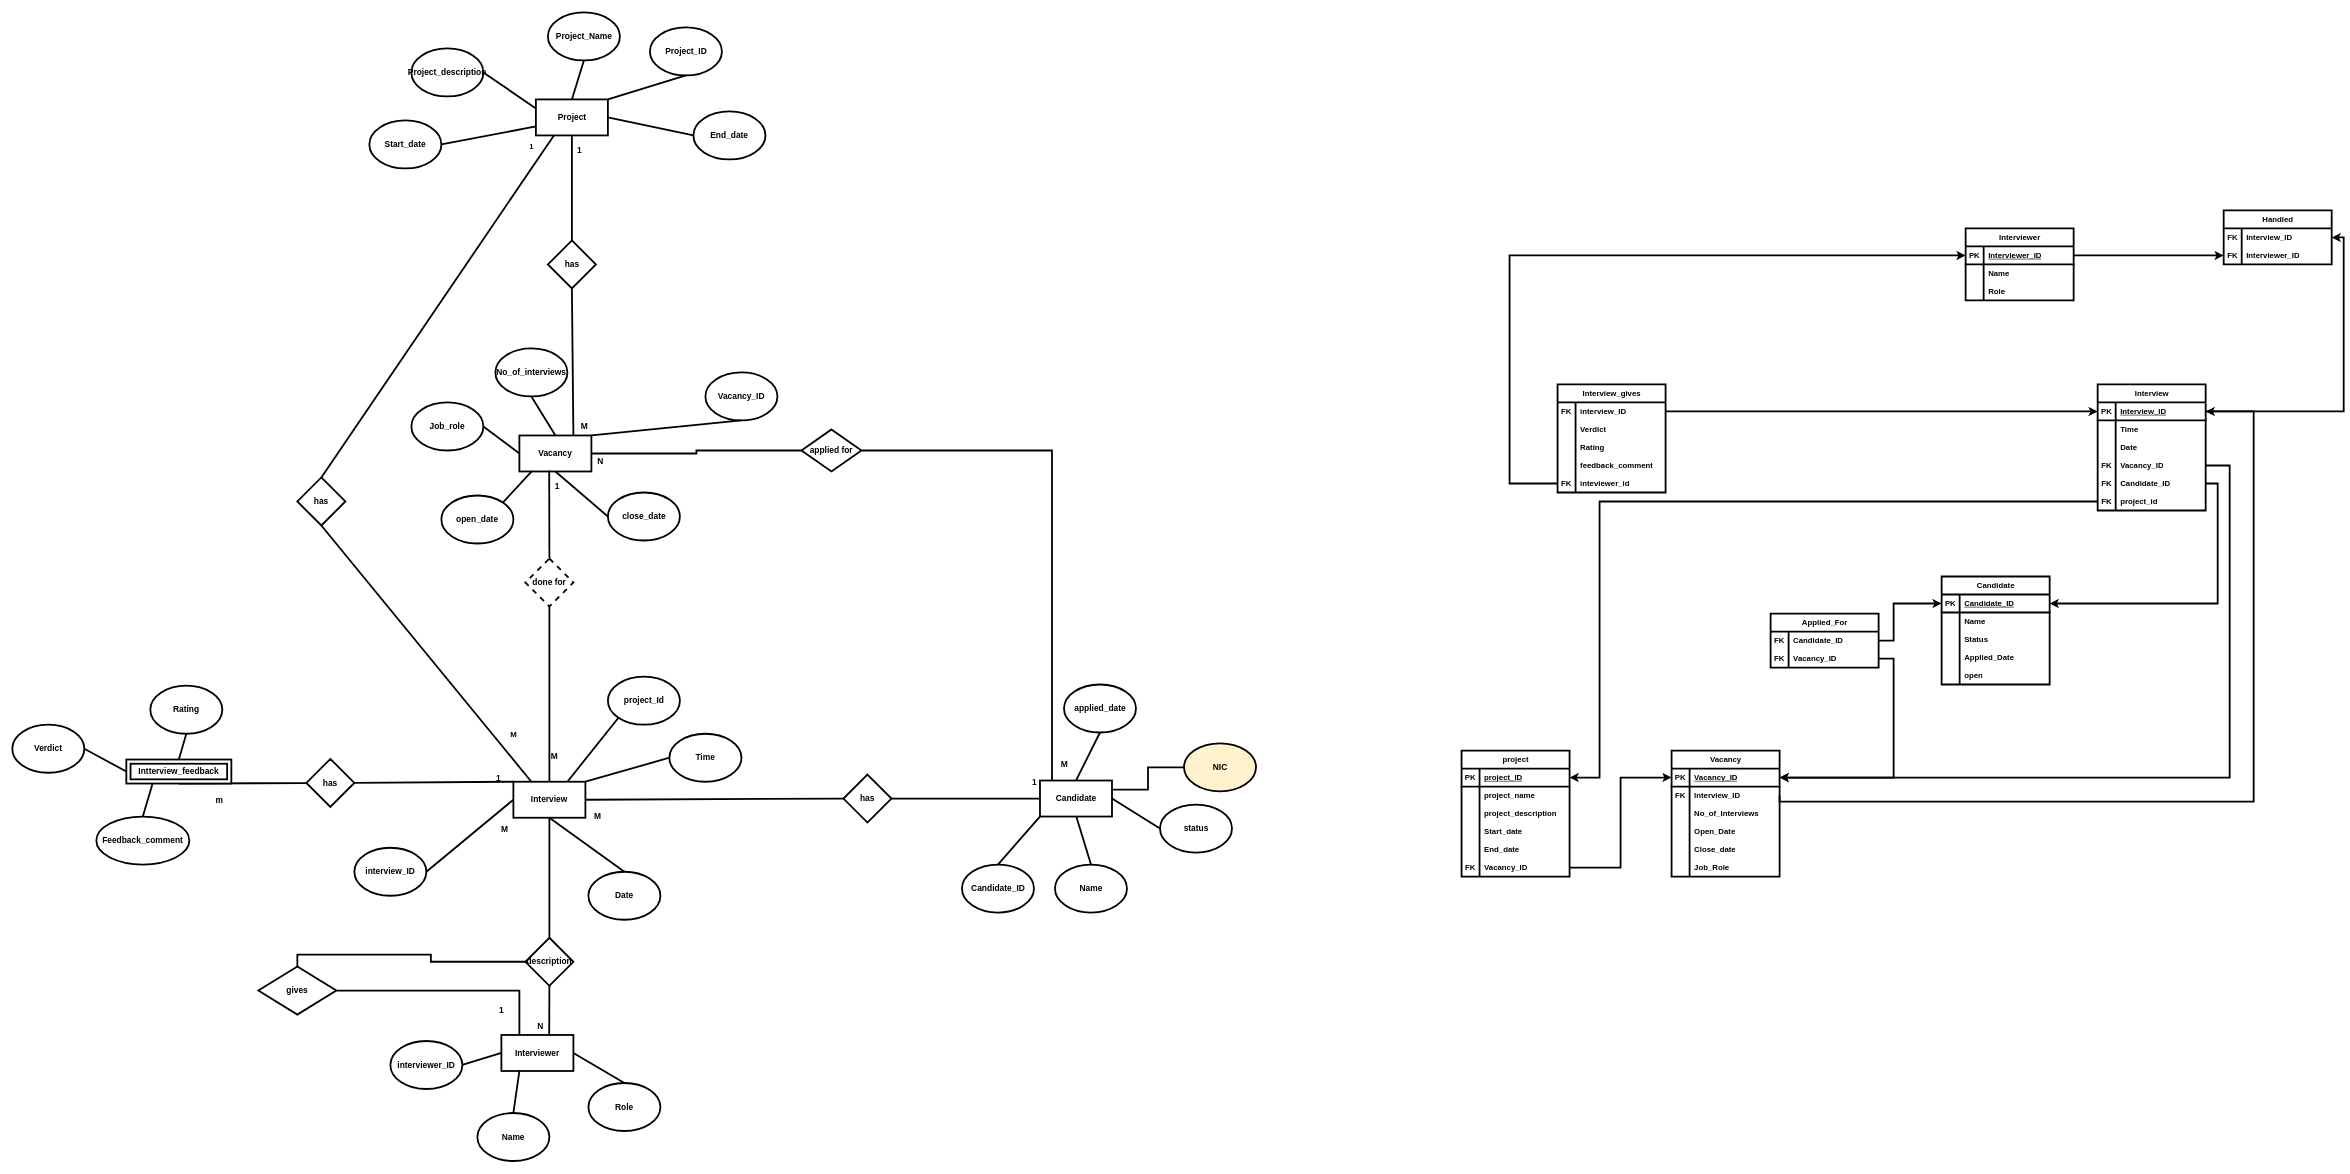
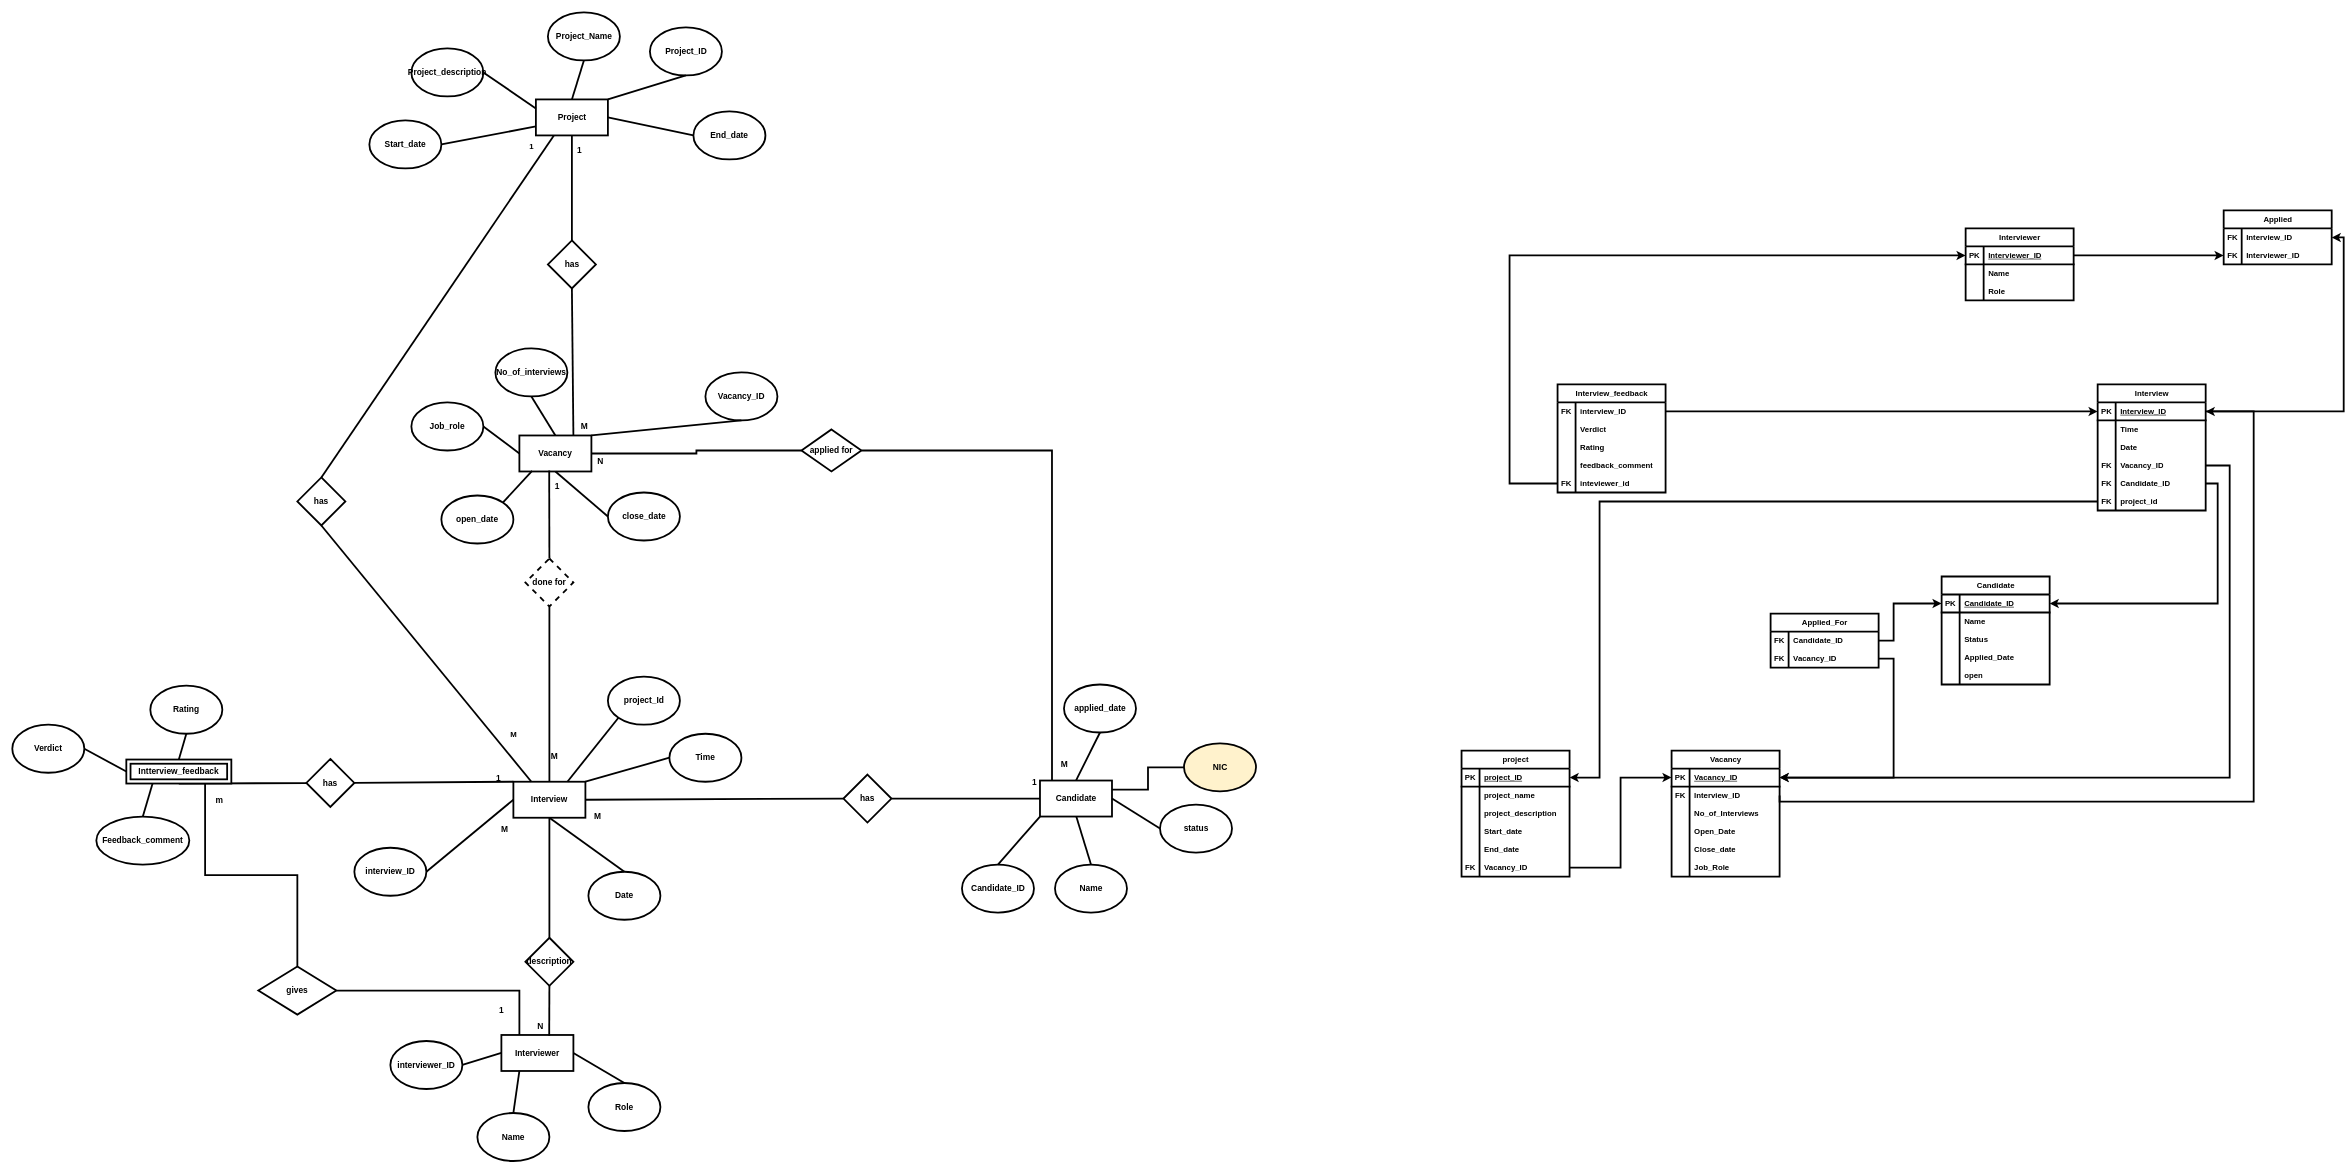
node "Handled": label "Handled" -> "Applied"
node "Interview_gives": label "Interview_gives" -> "Interview_feedback"
edge "description" -- "gives": now "Intterview_feedback" -- "gives"
